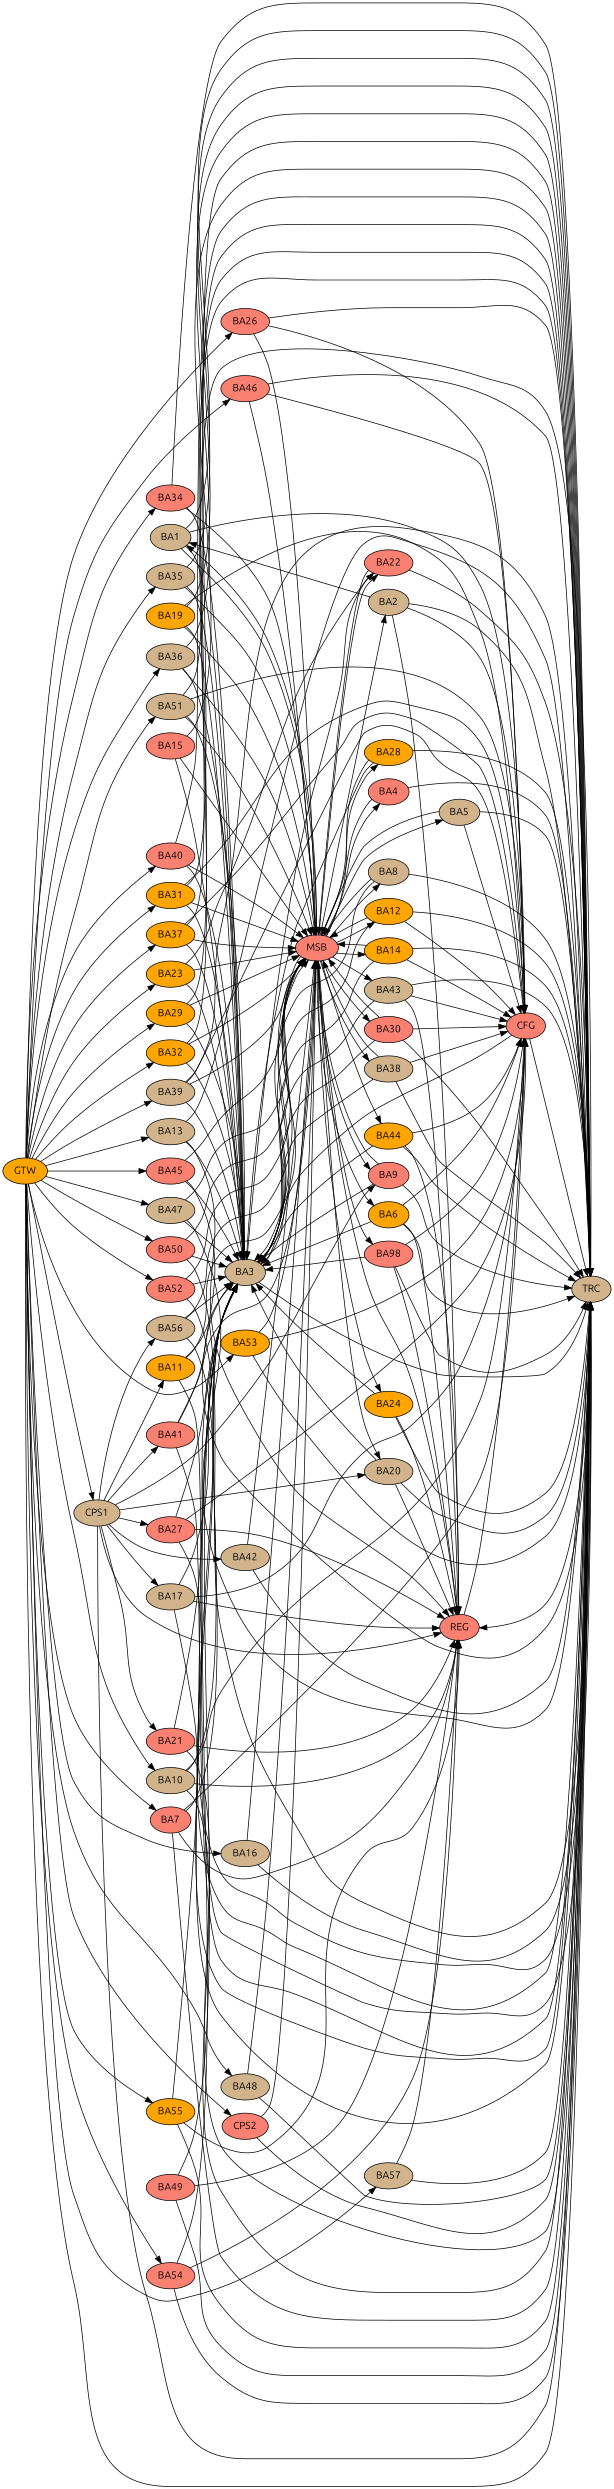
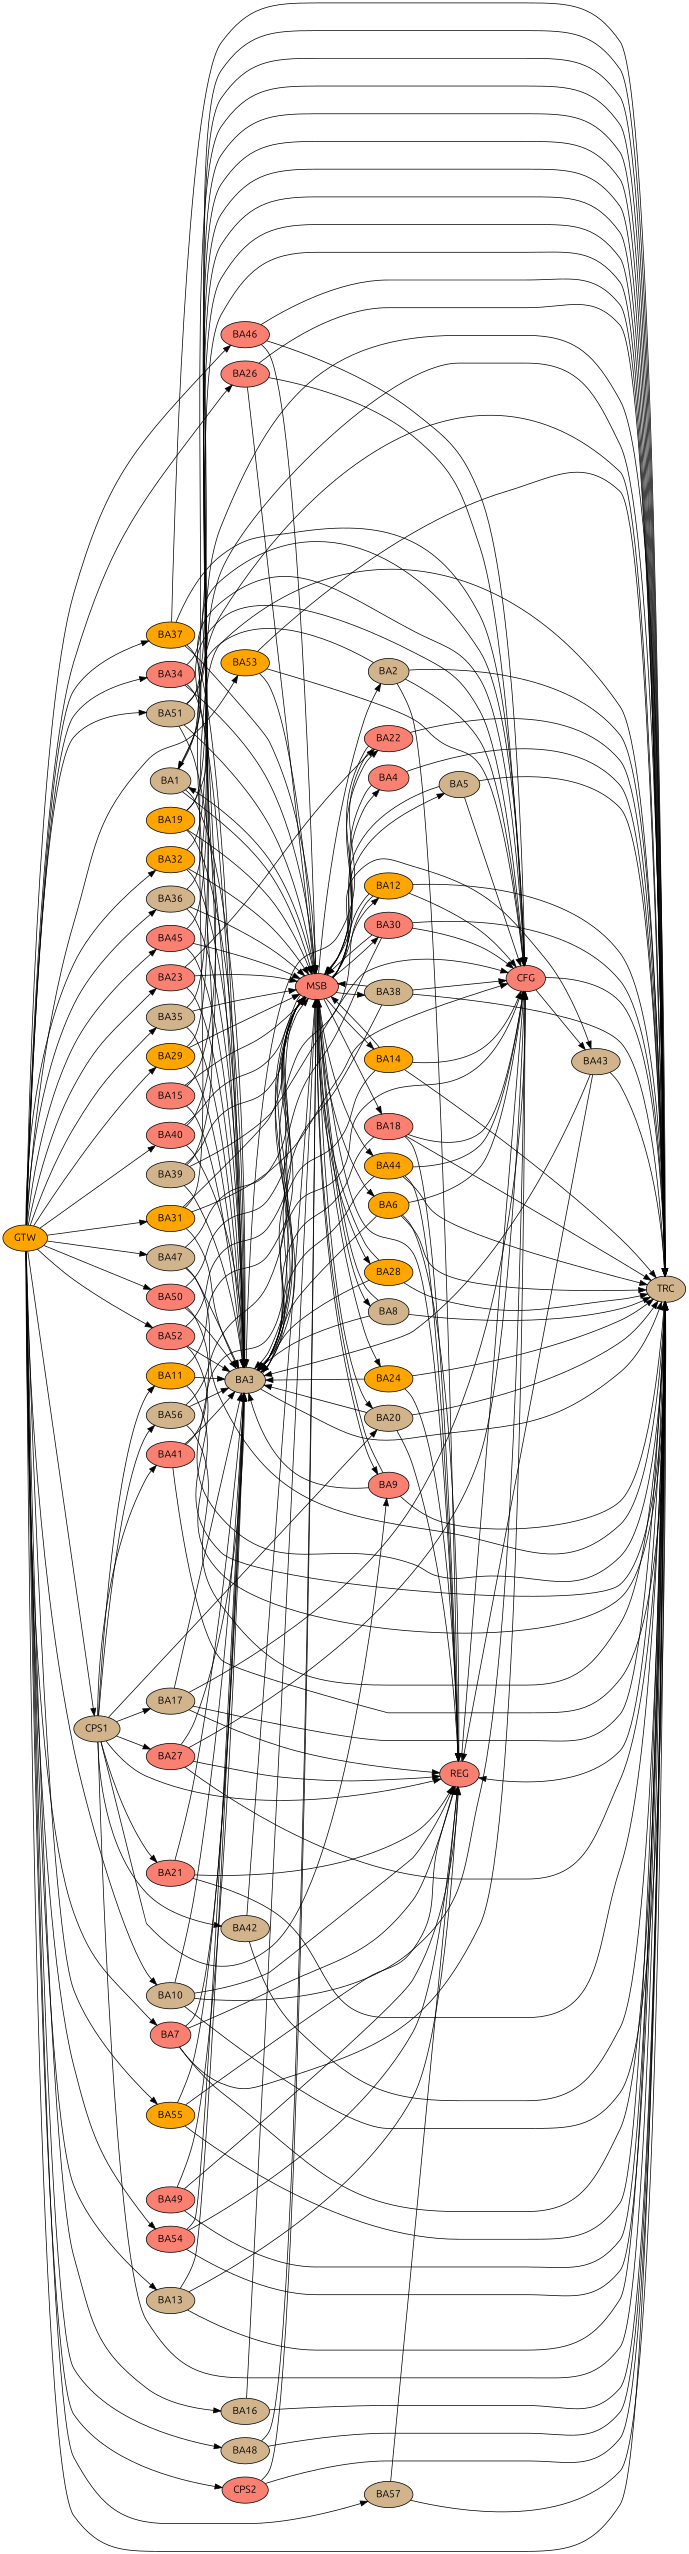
node "BA23": fillcolor orange -> salmon
edge "BA43" -> "CFG": reversed
edge "GTW" -> "BA39": removed
node "BA98": label "BA98" -> "BA18"
